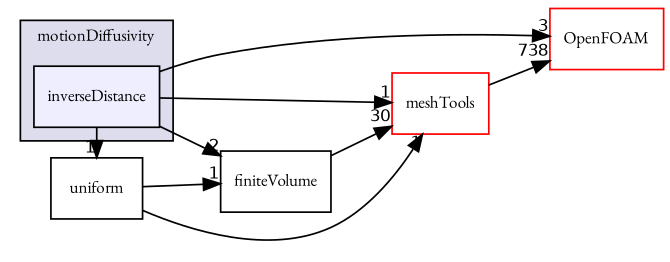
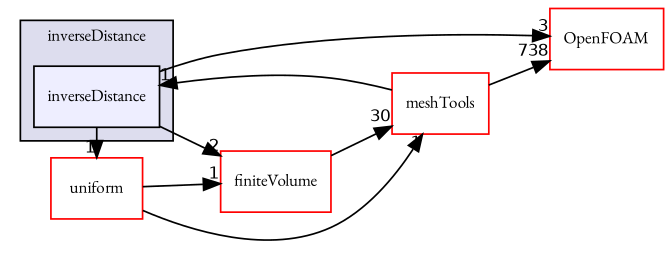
cluster "motionDiffusivity": label "motionDiffusivity" -> "inverseDistance"
edge "inverseDistance" -> "meshTools": reversed
node "finiteVolume": color black -> red
node "uniform": color black -> red
